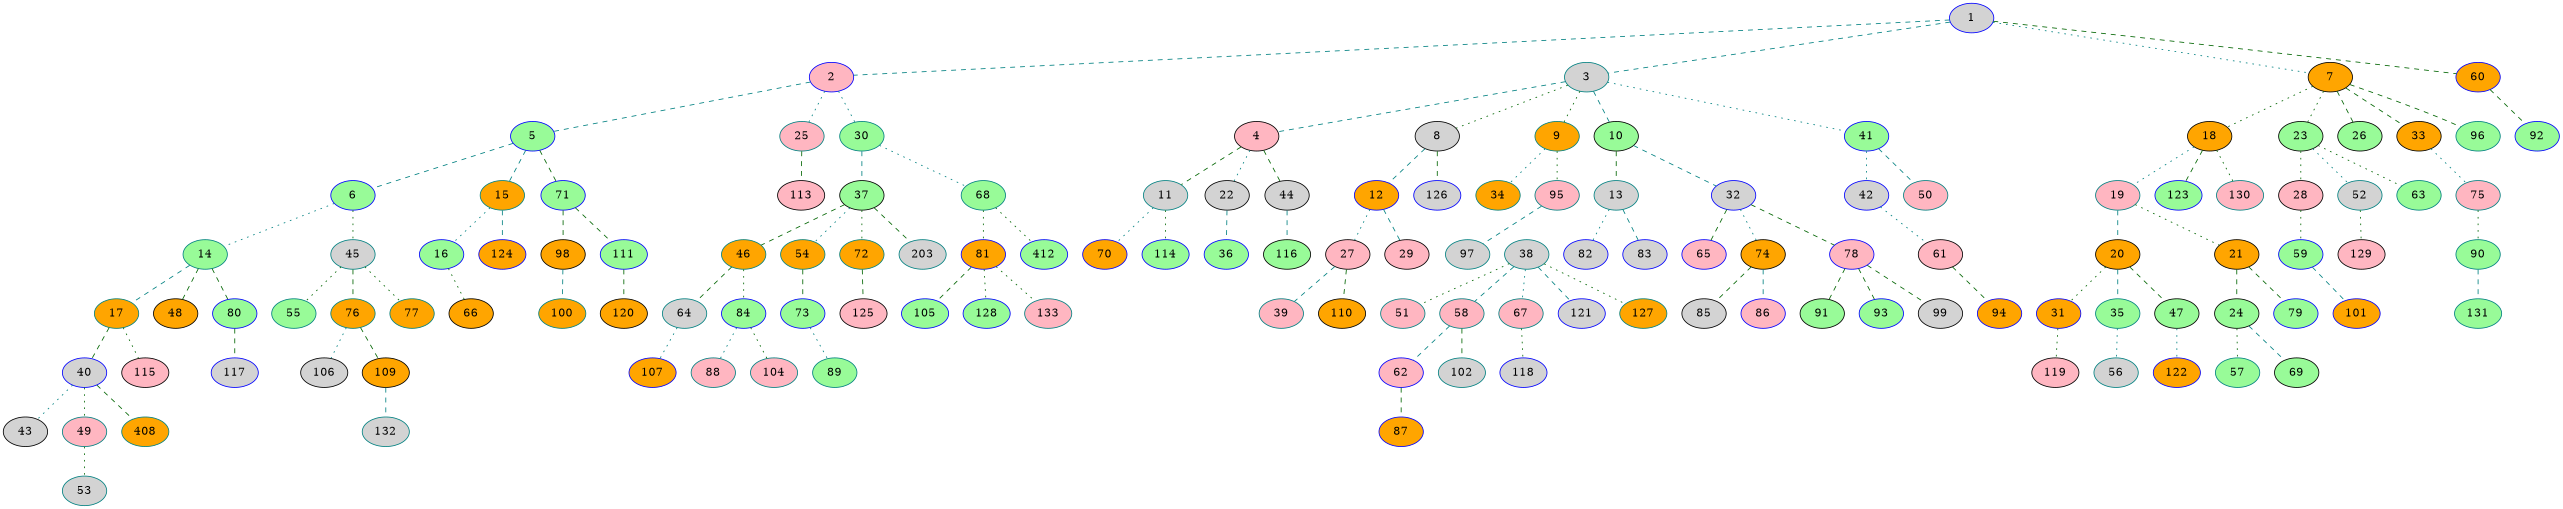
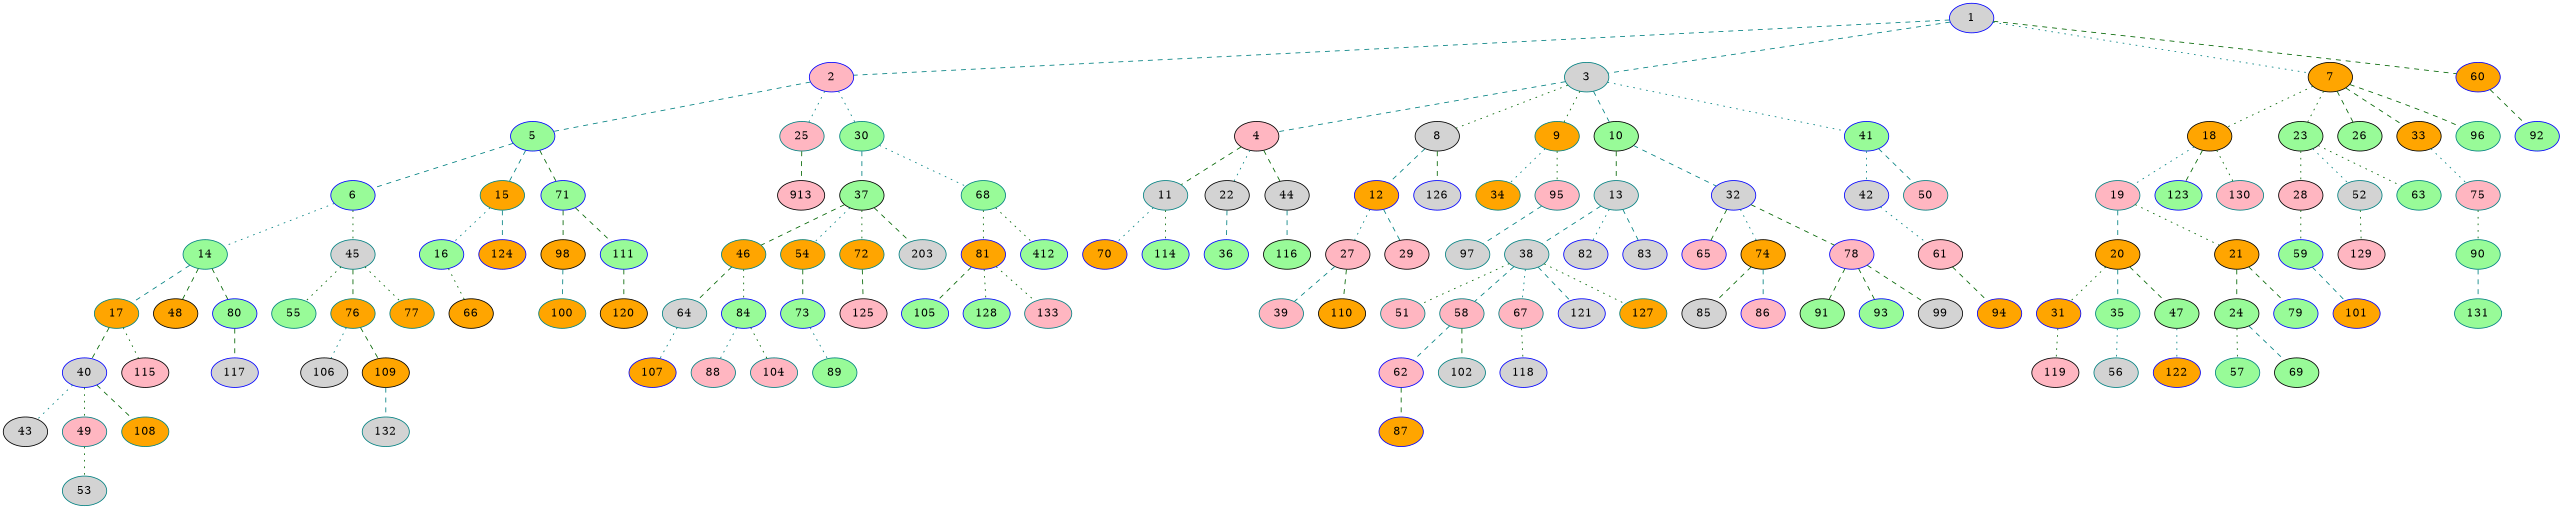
node "113": label "113" -> "913"
edge "13" -- "38": added
node "408": label "408" -> "108"
